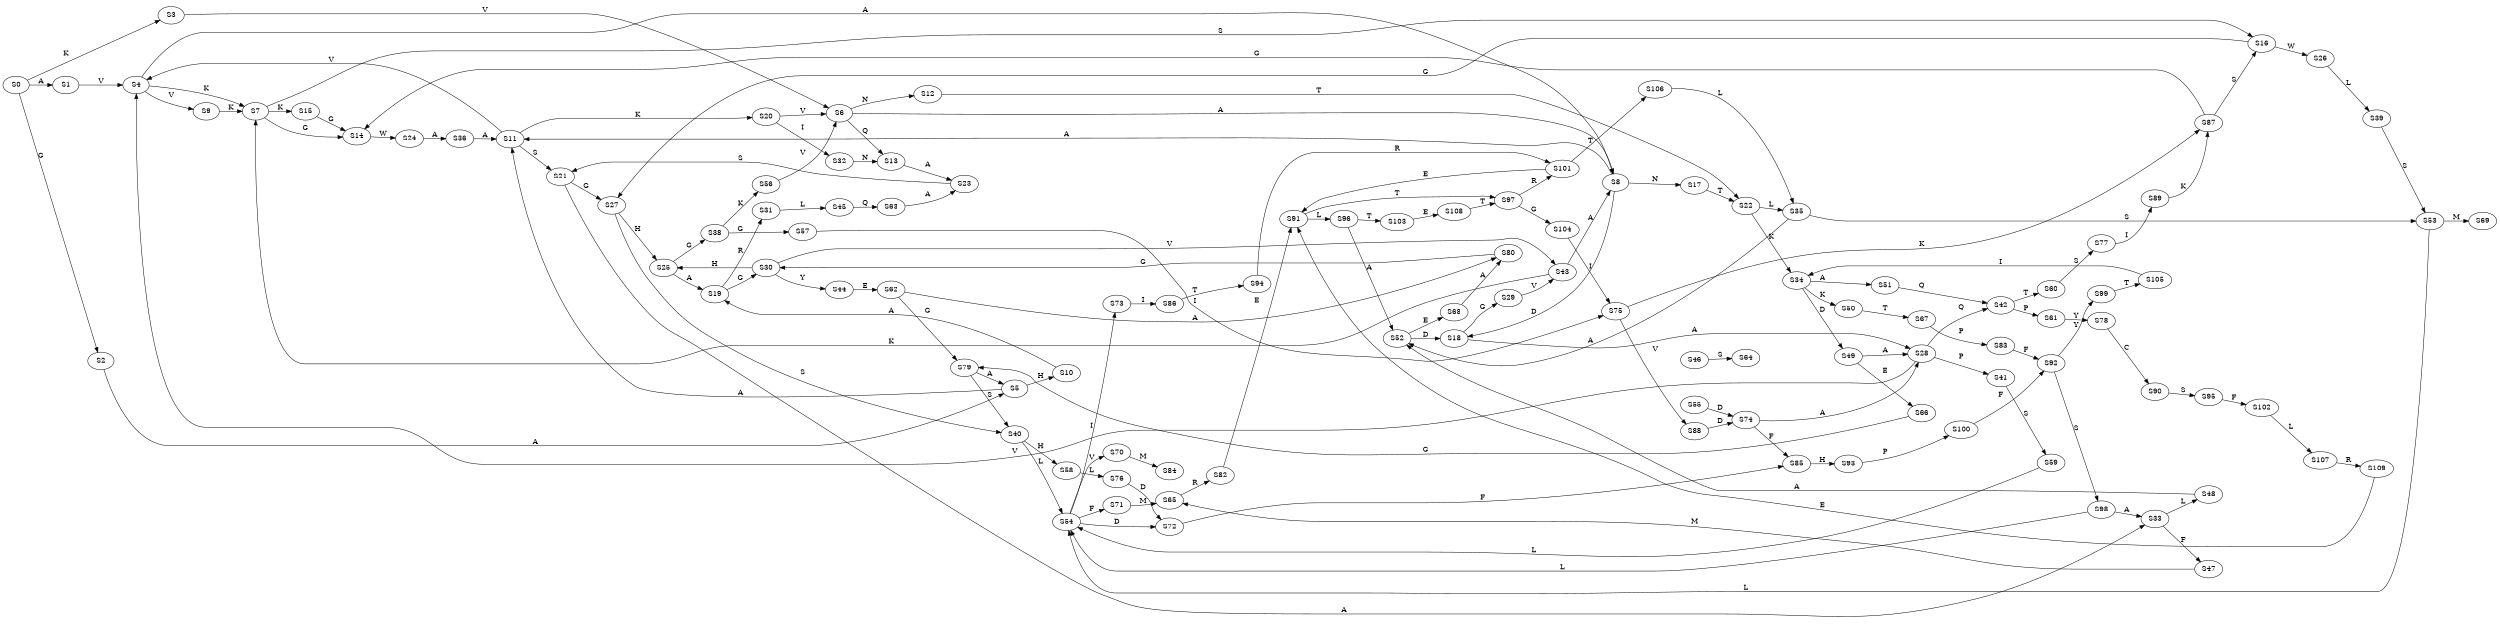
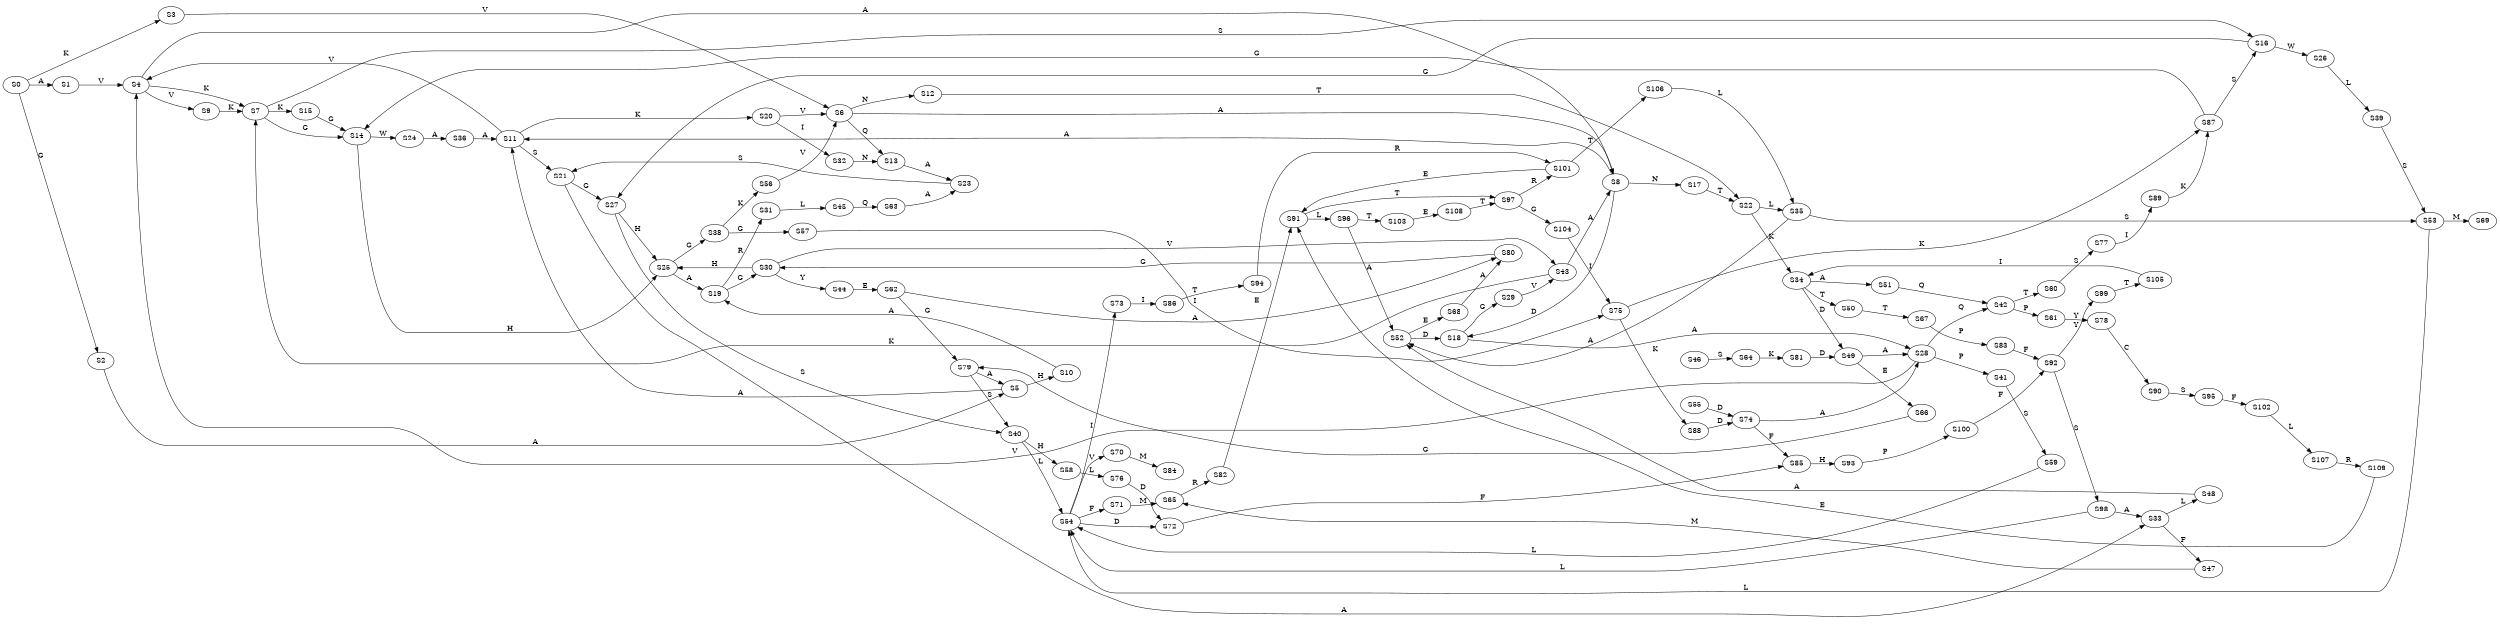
edge "S34" -> "S50": label "K" -> "T"
edge "S14" -> "S25": added, label "H"
edge "S75" -> "S88": label "V" -> "K"
node "S81": added
